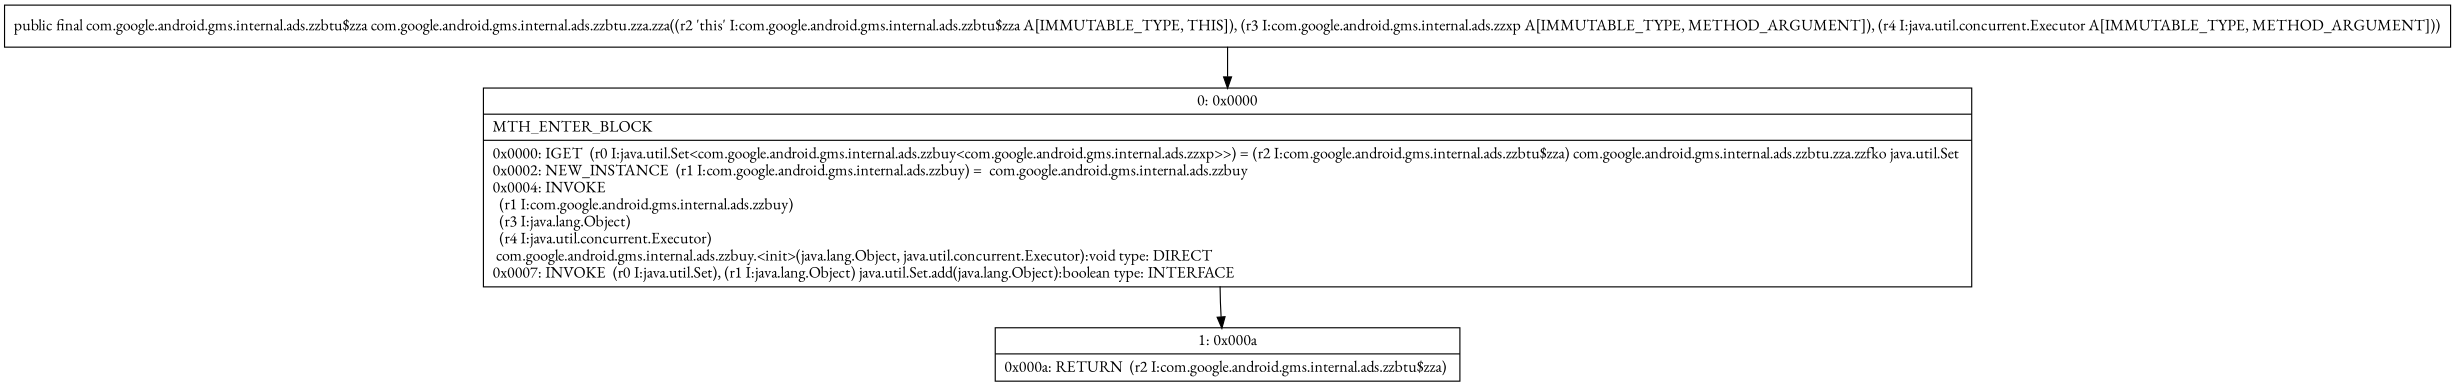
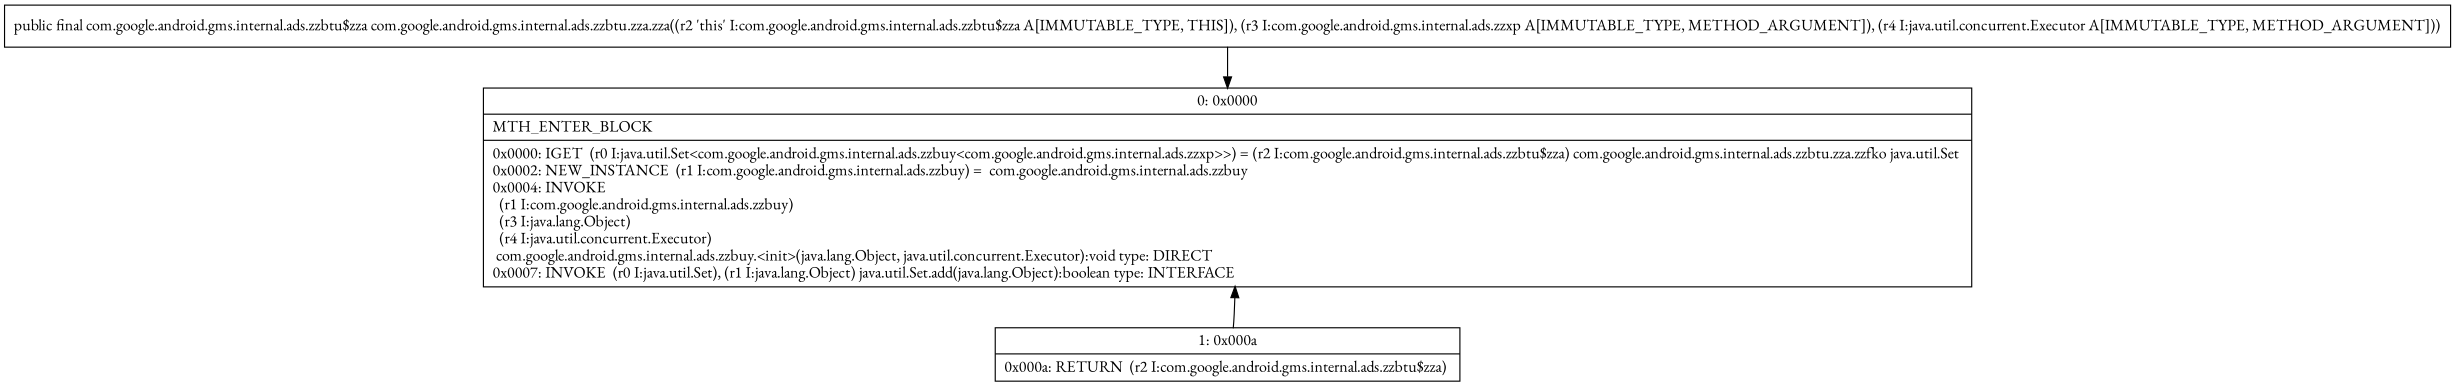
edge "0: 0x0000" -> "1: 0x000a": reversed
